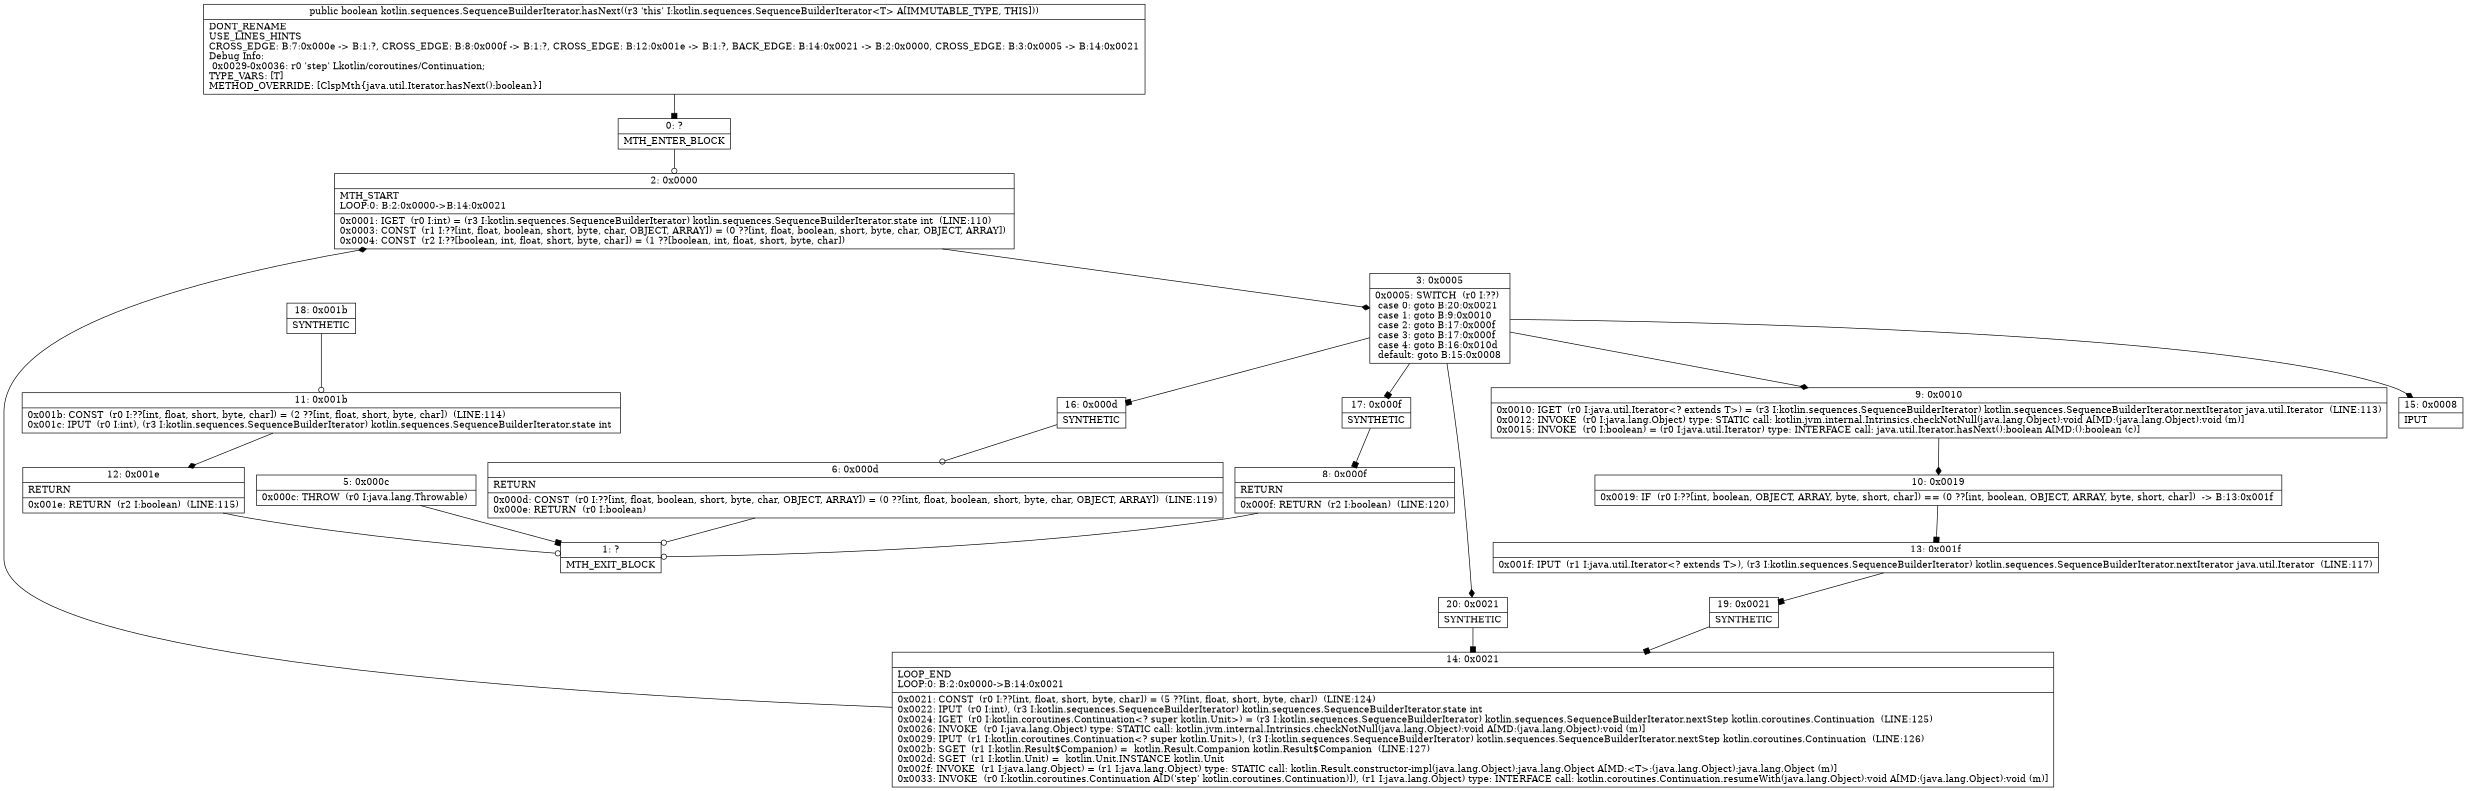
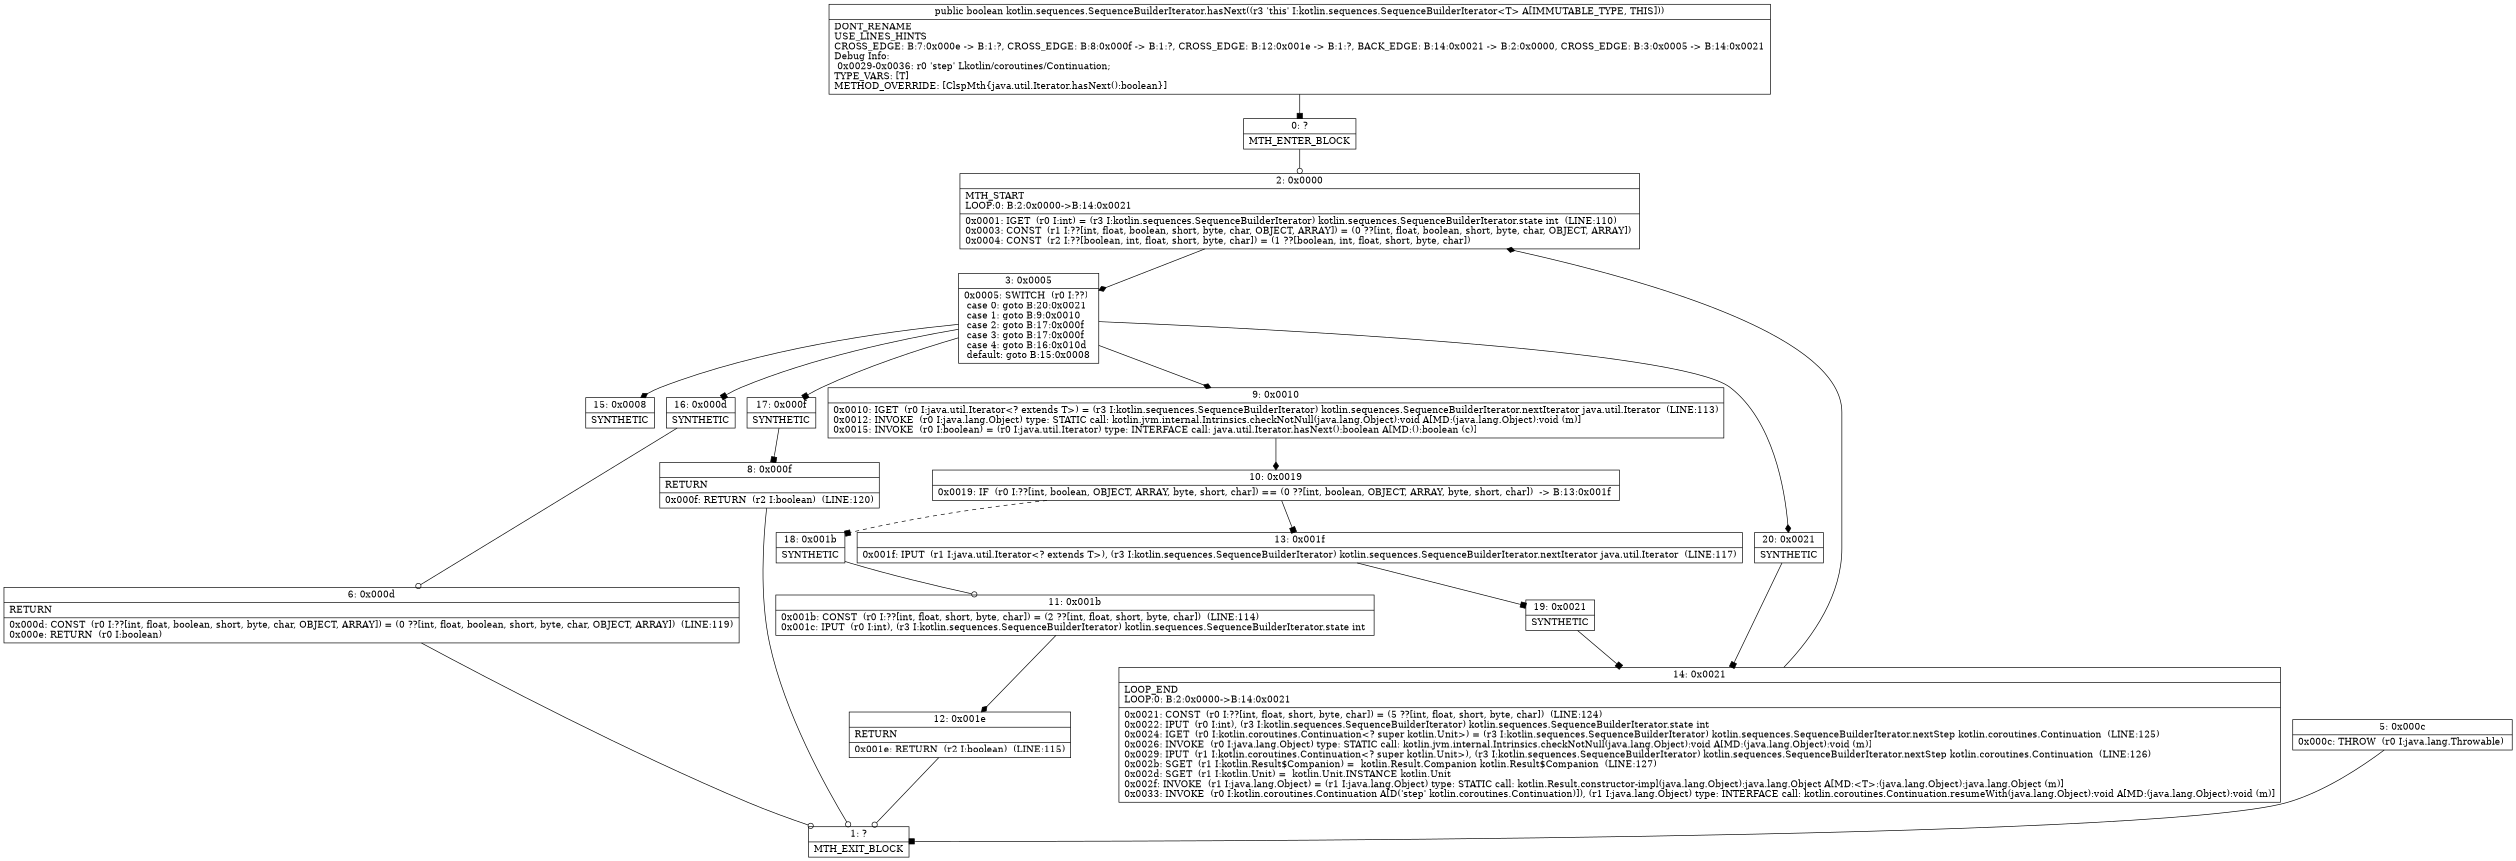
node "15: 0x0008": text "IPUT" -> "SYNTHETIC"
edge "10: 0x0019" -> "18: 0x001b": added
